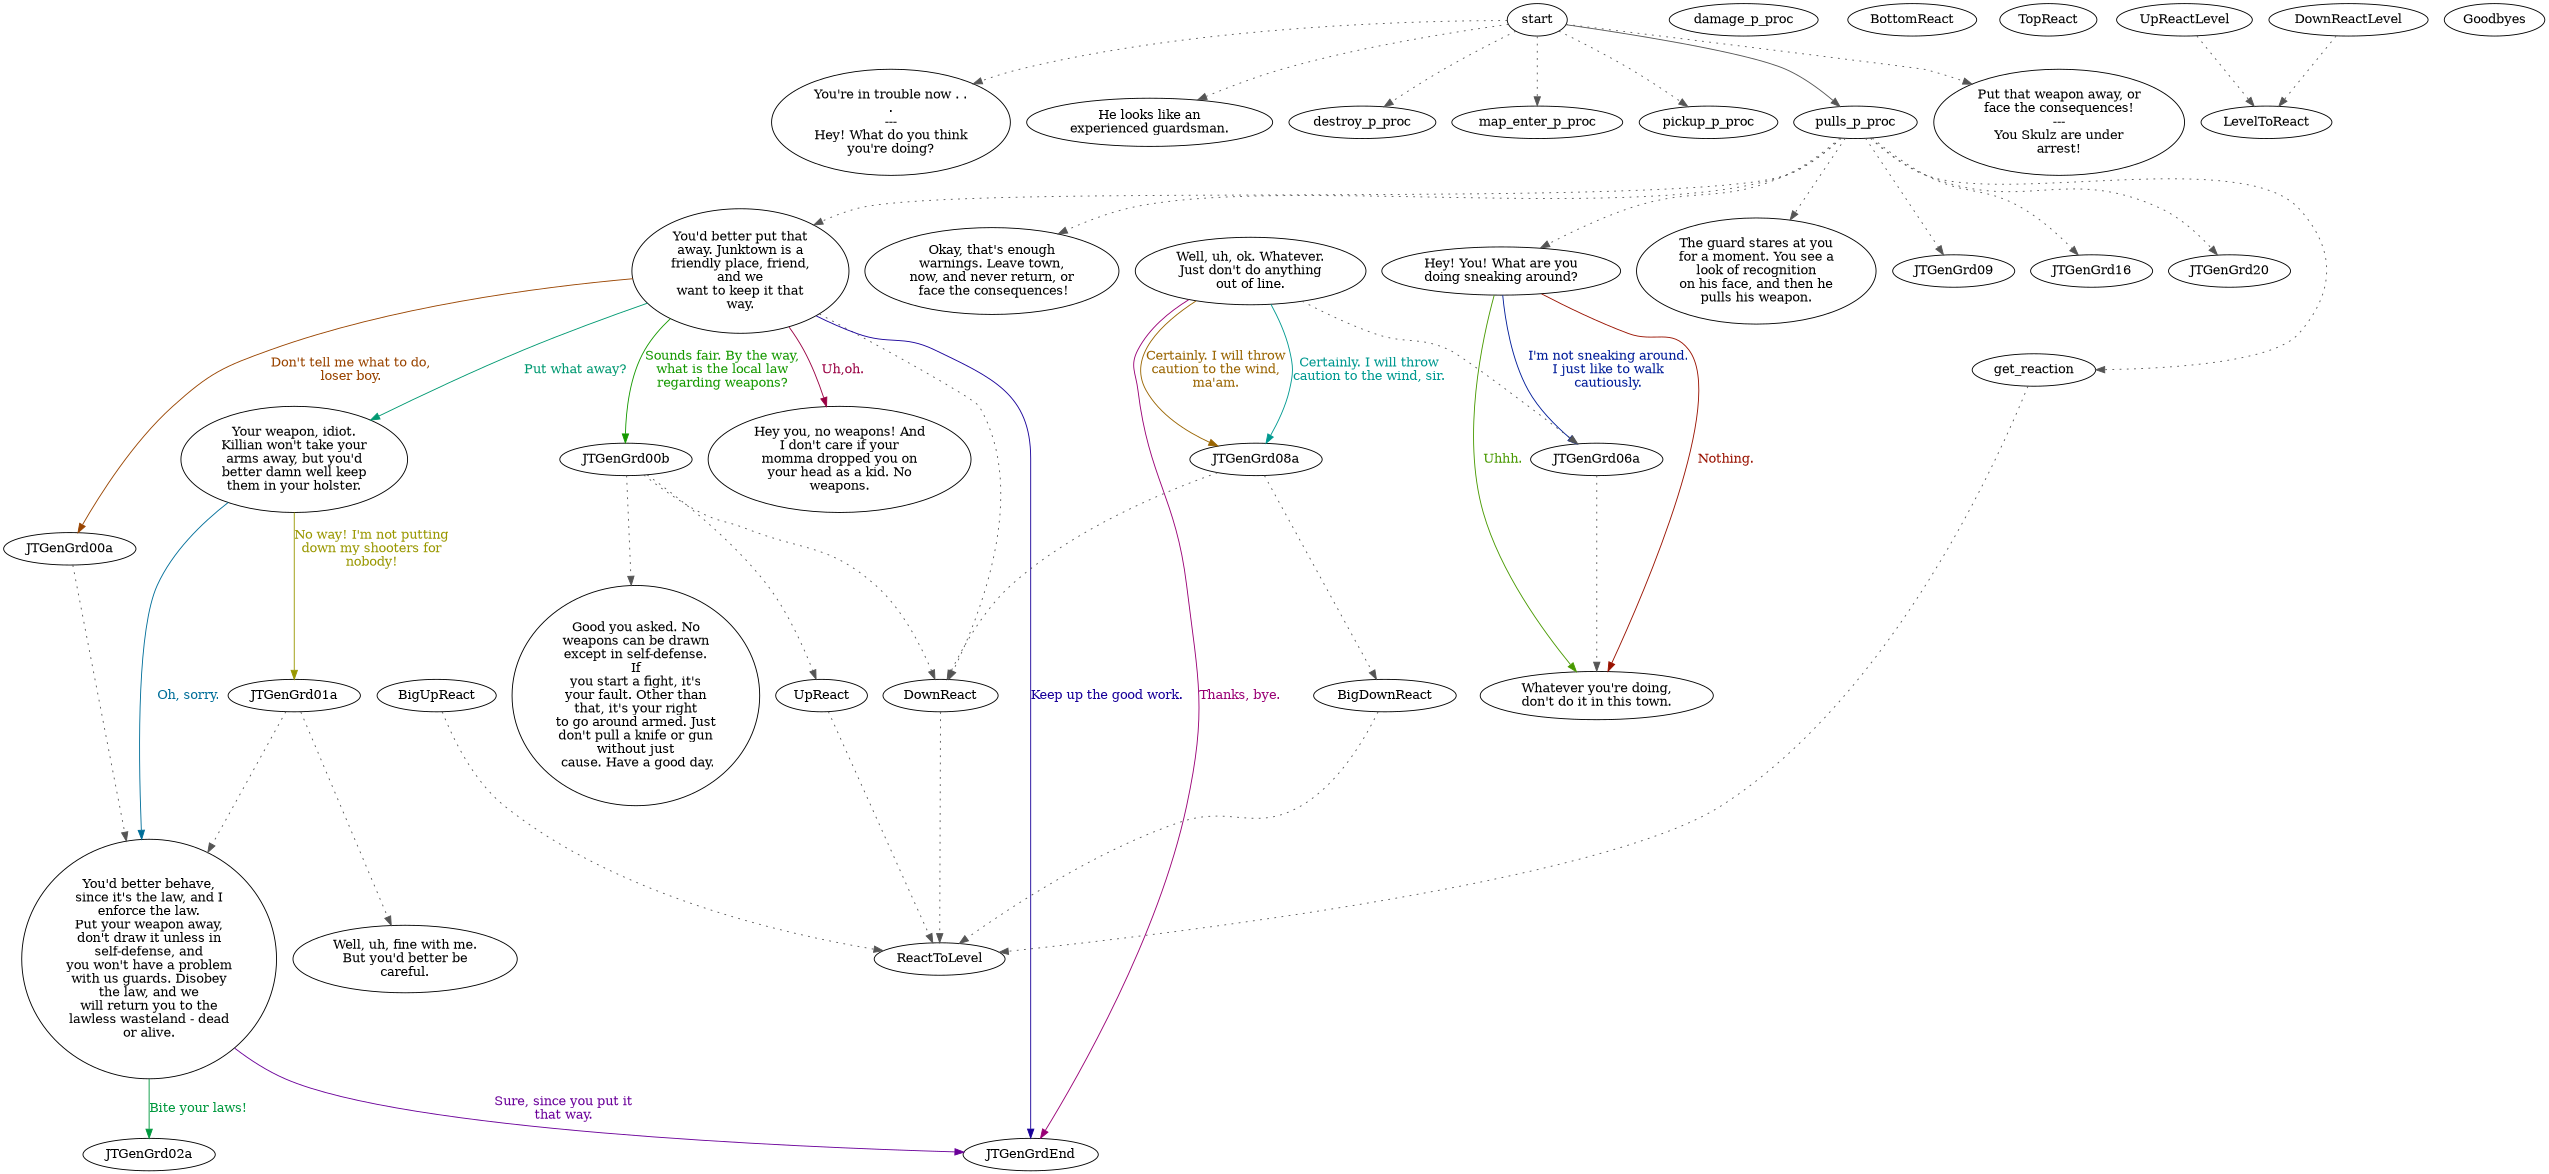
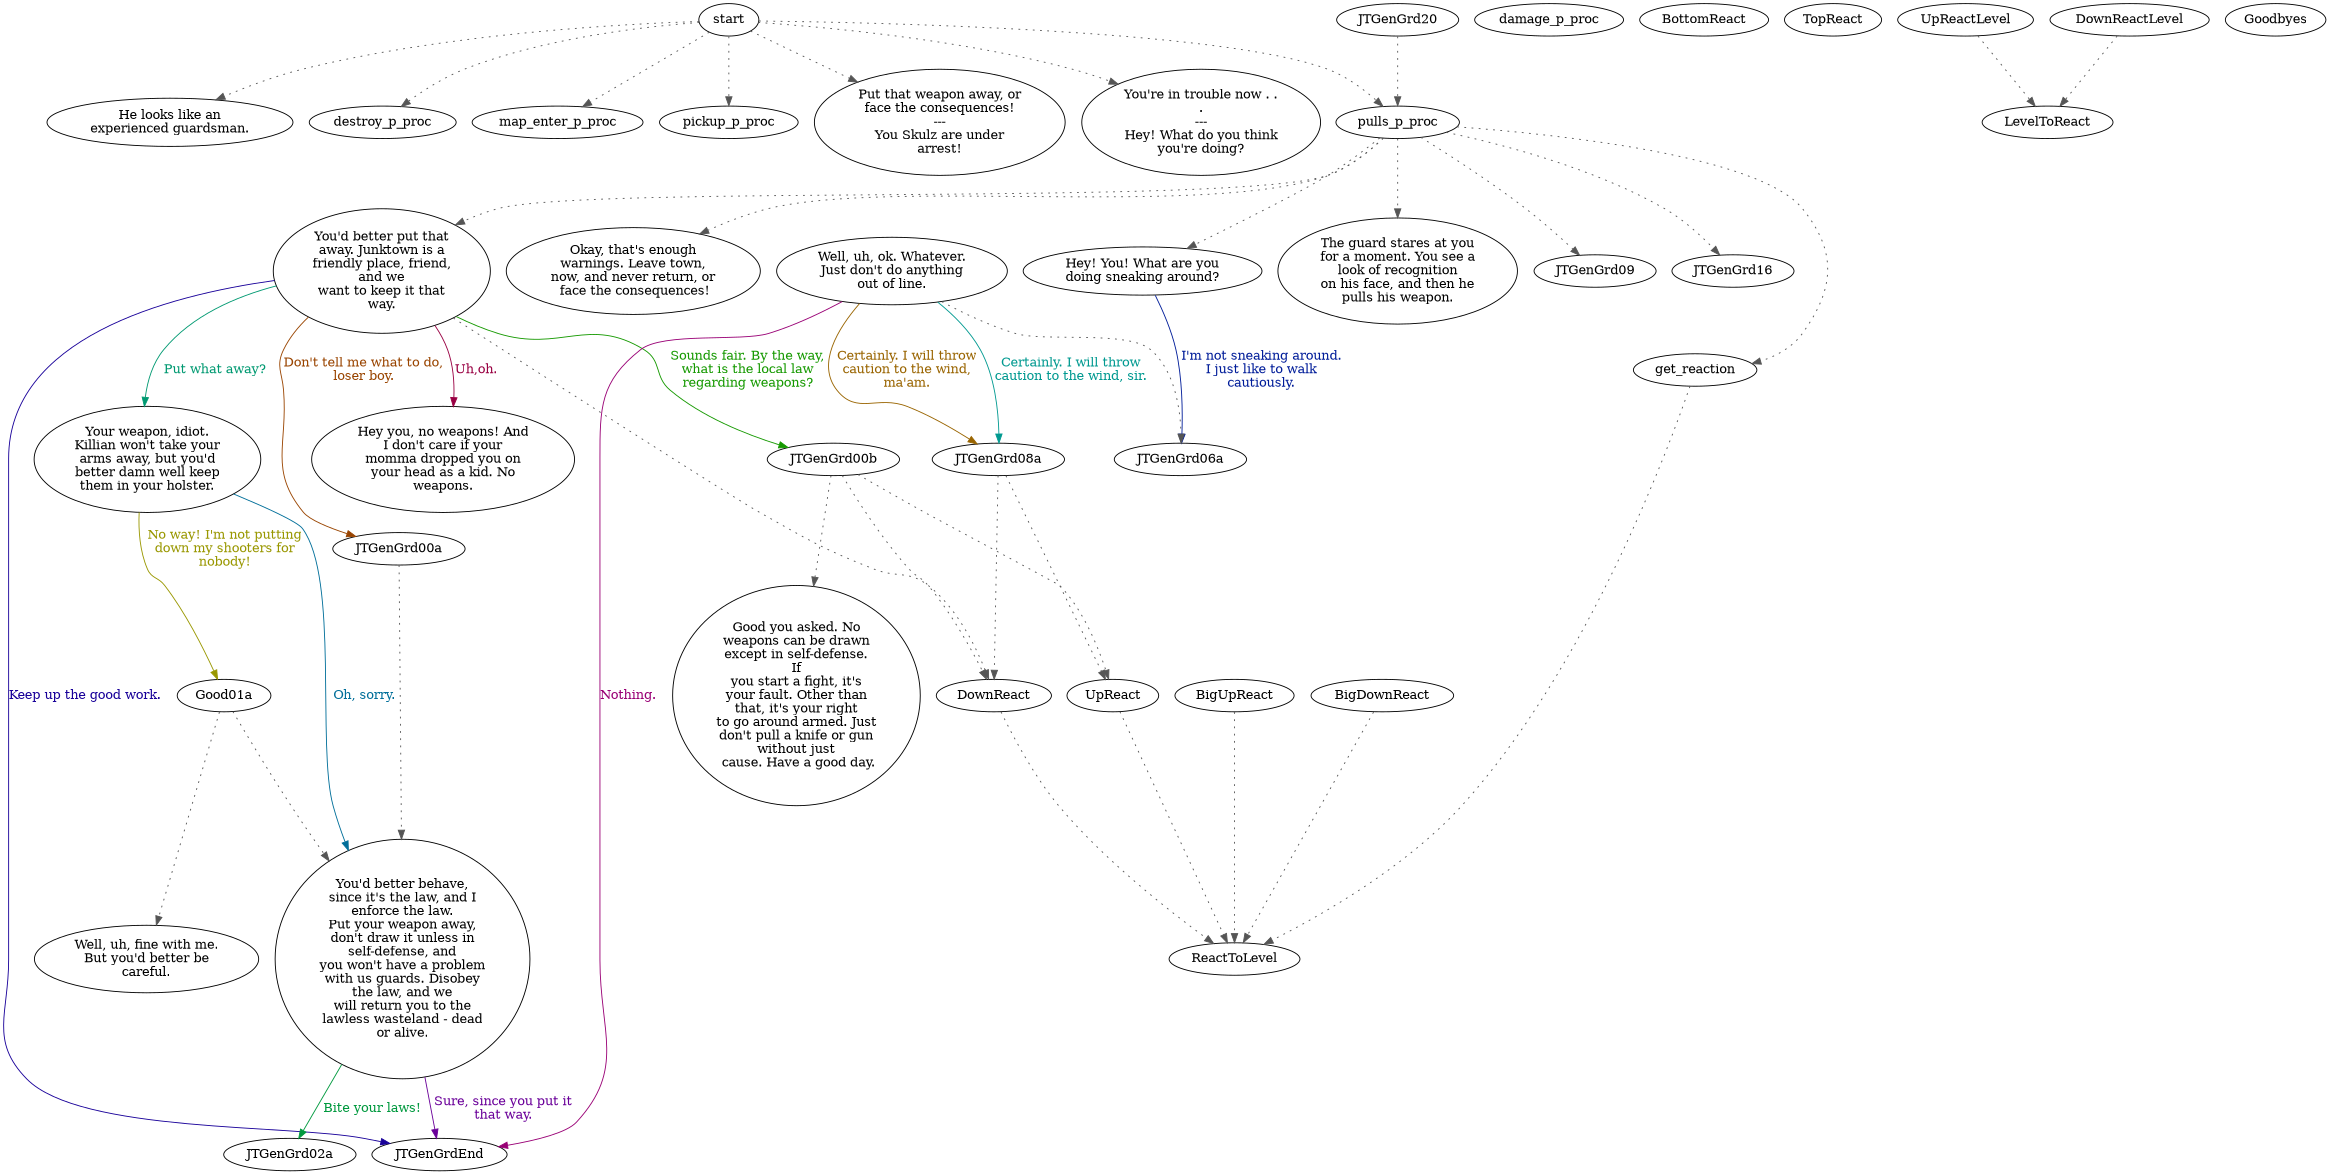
edge "start" -> "pulls_p_proc": style solid -> dotted
edge "pulls_p_proc" -> "JTGenGrd20": reversed
edge "JTGenGrd08a" -> "BigDownReact": now "JTGenGrd08a" -> "UpReact"
node "JTGenGrd01a": label "JTGenGrd01a" -> "Good01a"
edge "Well, uh, ok. Whatever. Just don't do anything out of line." -> "JTGenGrdEnd": label "Thanks, bye." -> "Nothing."
node "Whatever you're doing, don't do it in this town.": removed
